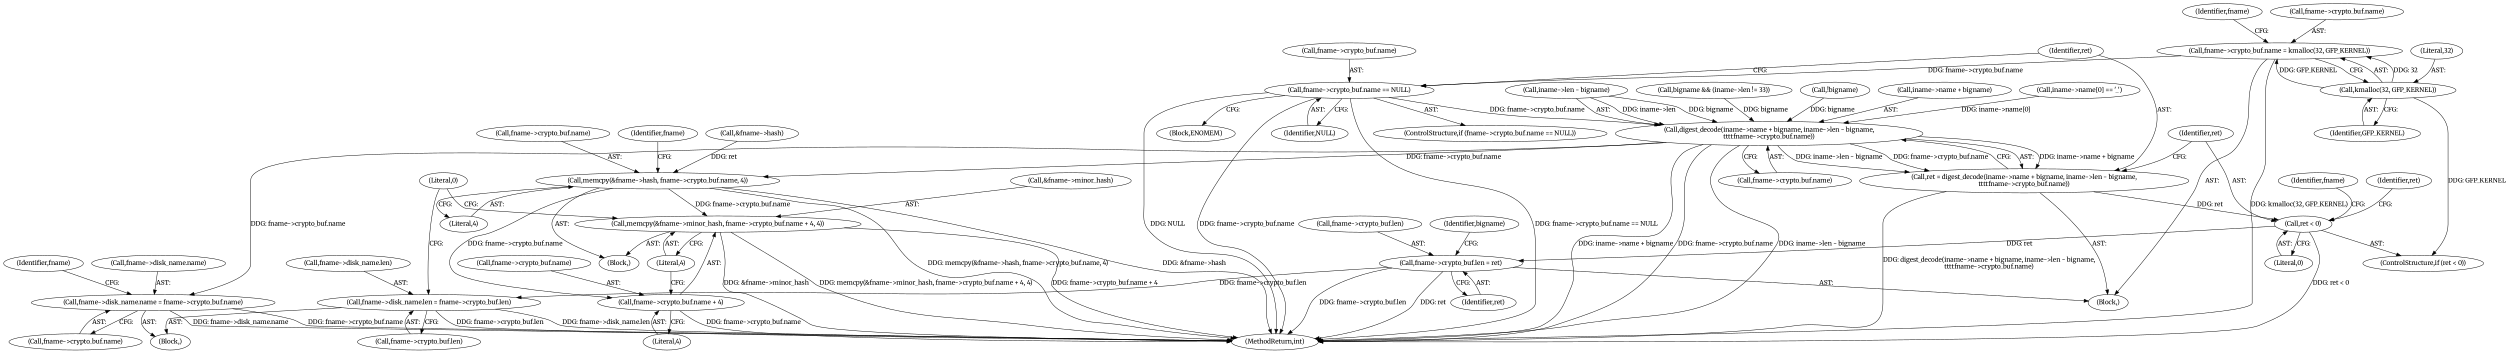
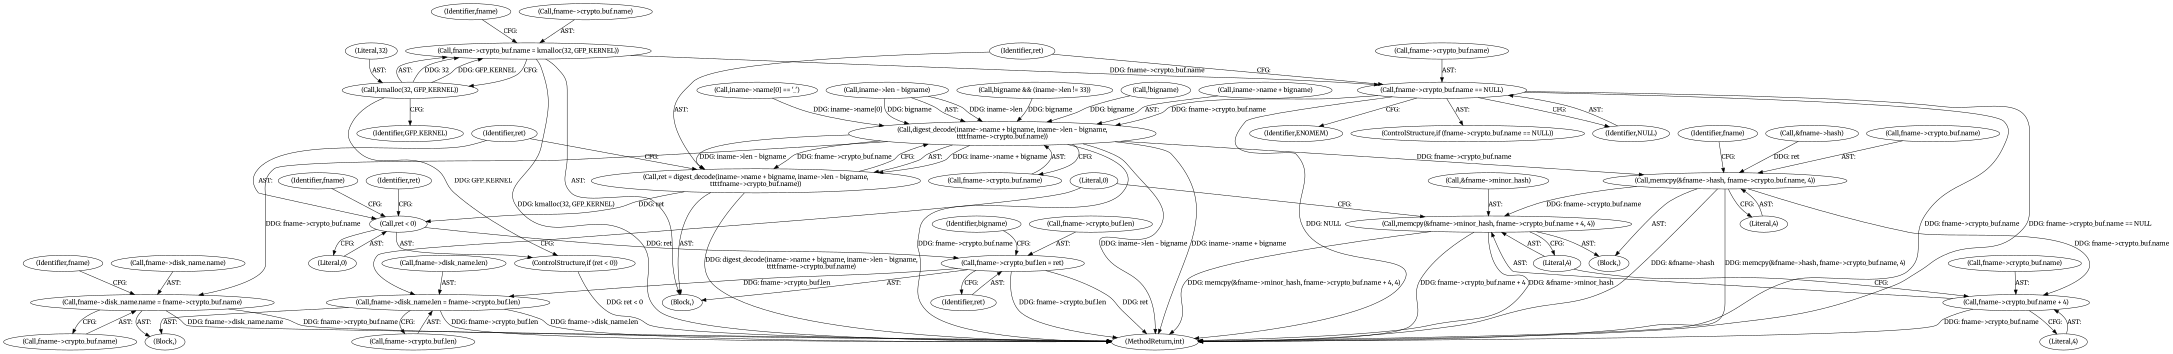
edge "(Identifier,GFP_KERNEL)" -> "(Call,kmalloc(32, GFP_KERNEL))": removed, label "AST:"
node "(Block,ENOMEM)": label "(Block,ENOMEM)" -> "(Identifier,ENOMEM)"
edge "(Call,ret < 0)" -> "(MethodReturn,int)": now "(ControlStructure,if (ret < 0))" -> "(MethodReturn,int)"
